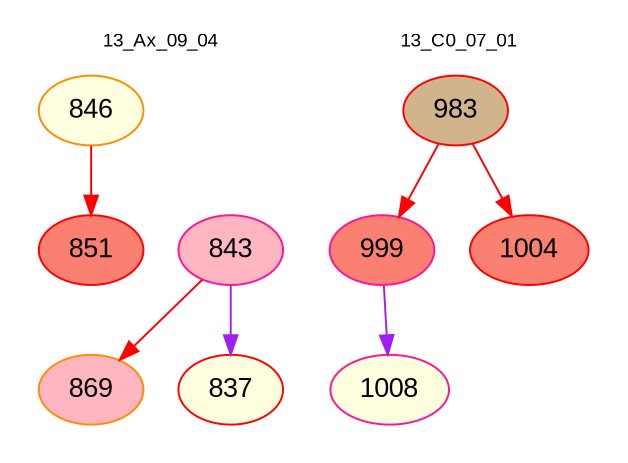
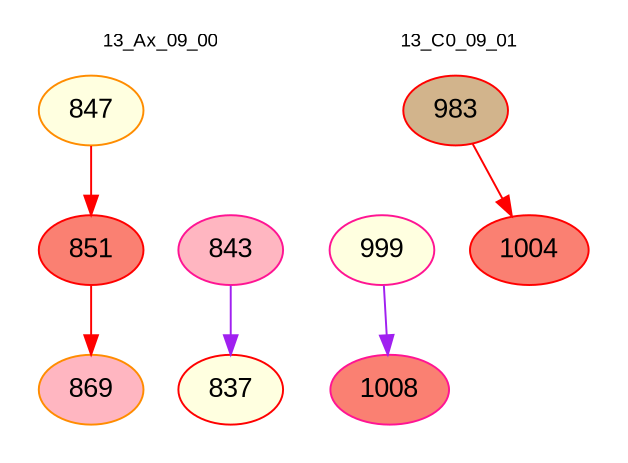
cluster "13_Ax_09_04": label "13_Ax_09_04" -> "13_Ax_09_00"
cluster "13_C0_07_01": label "13_C0_07_01" -> "13_C0_09_01"
node "846": label "846" -> "847"
edge "983" -> "999": removed
node "999": fillcolor salmon -> lightyellow
edge "843" -> "869": now "851" -> "869"
node "1008": fillcolor lightyellow -> salmon
